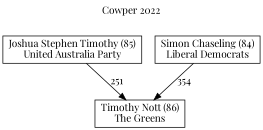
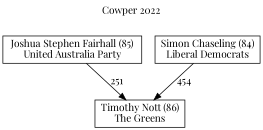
node "Joshua Stephen Timothy (85) United Australia Party": label "Joshua Stephen Timothy (85) United Australia Party" -> "Joshua Stephen Fairhall (85) United Australia Party"
edge "Simon Chaseling (84) Liberal Democrats" -> "Timothy Nott (86) The Greens": label "354" -> "454"
